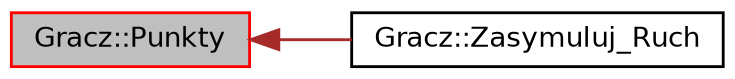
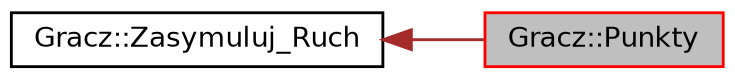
edge "Gracz::Zasymuluj_Ruch" -> "Gracz::Punkty": reversed
